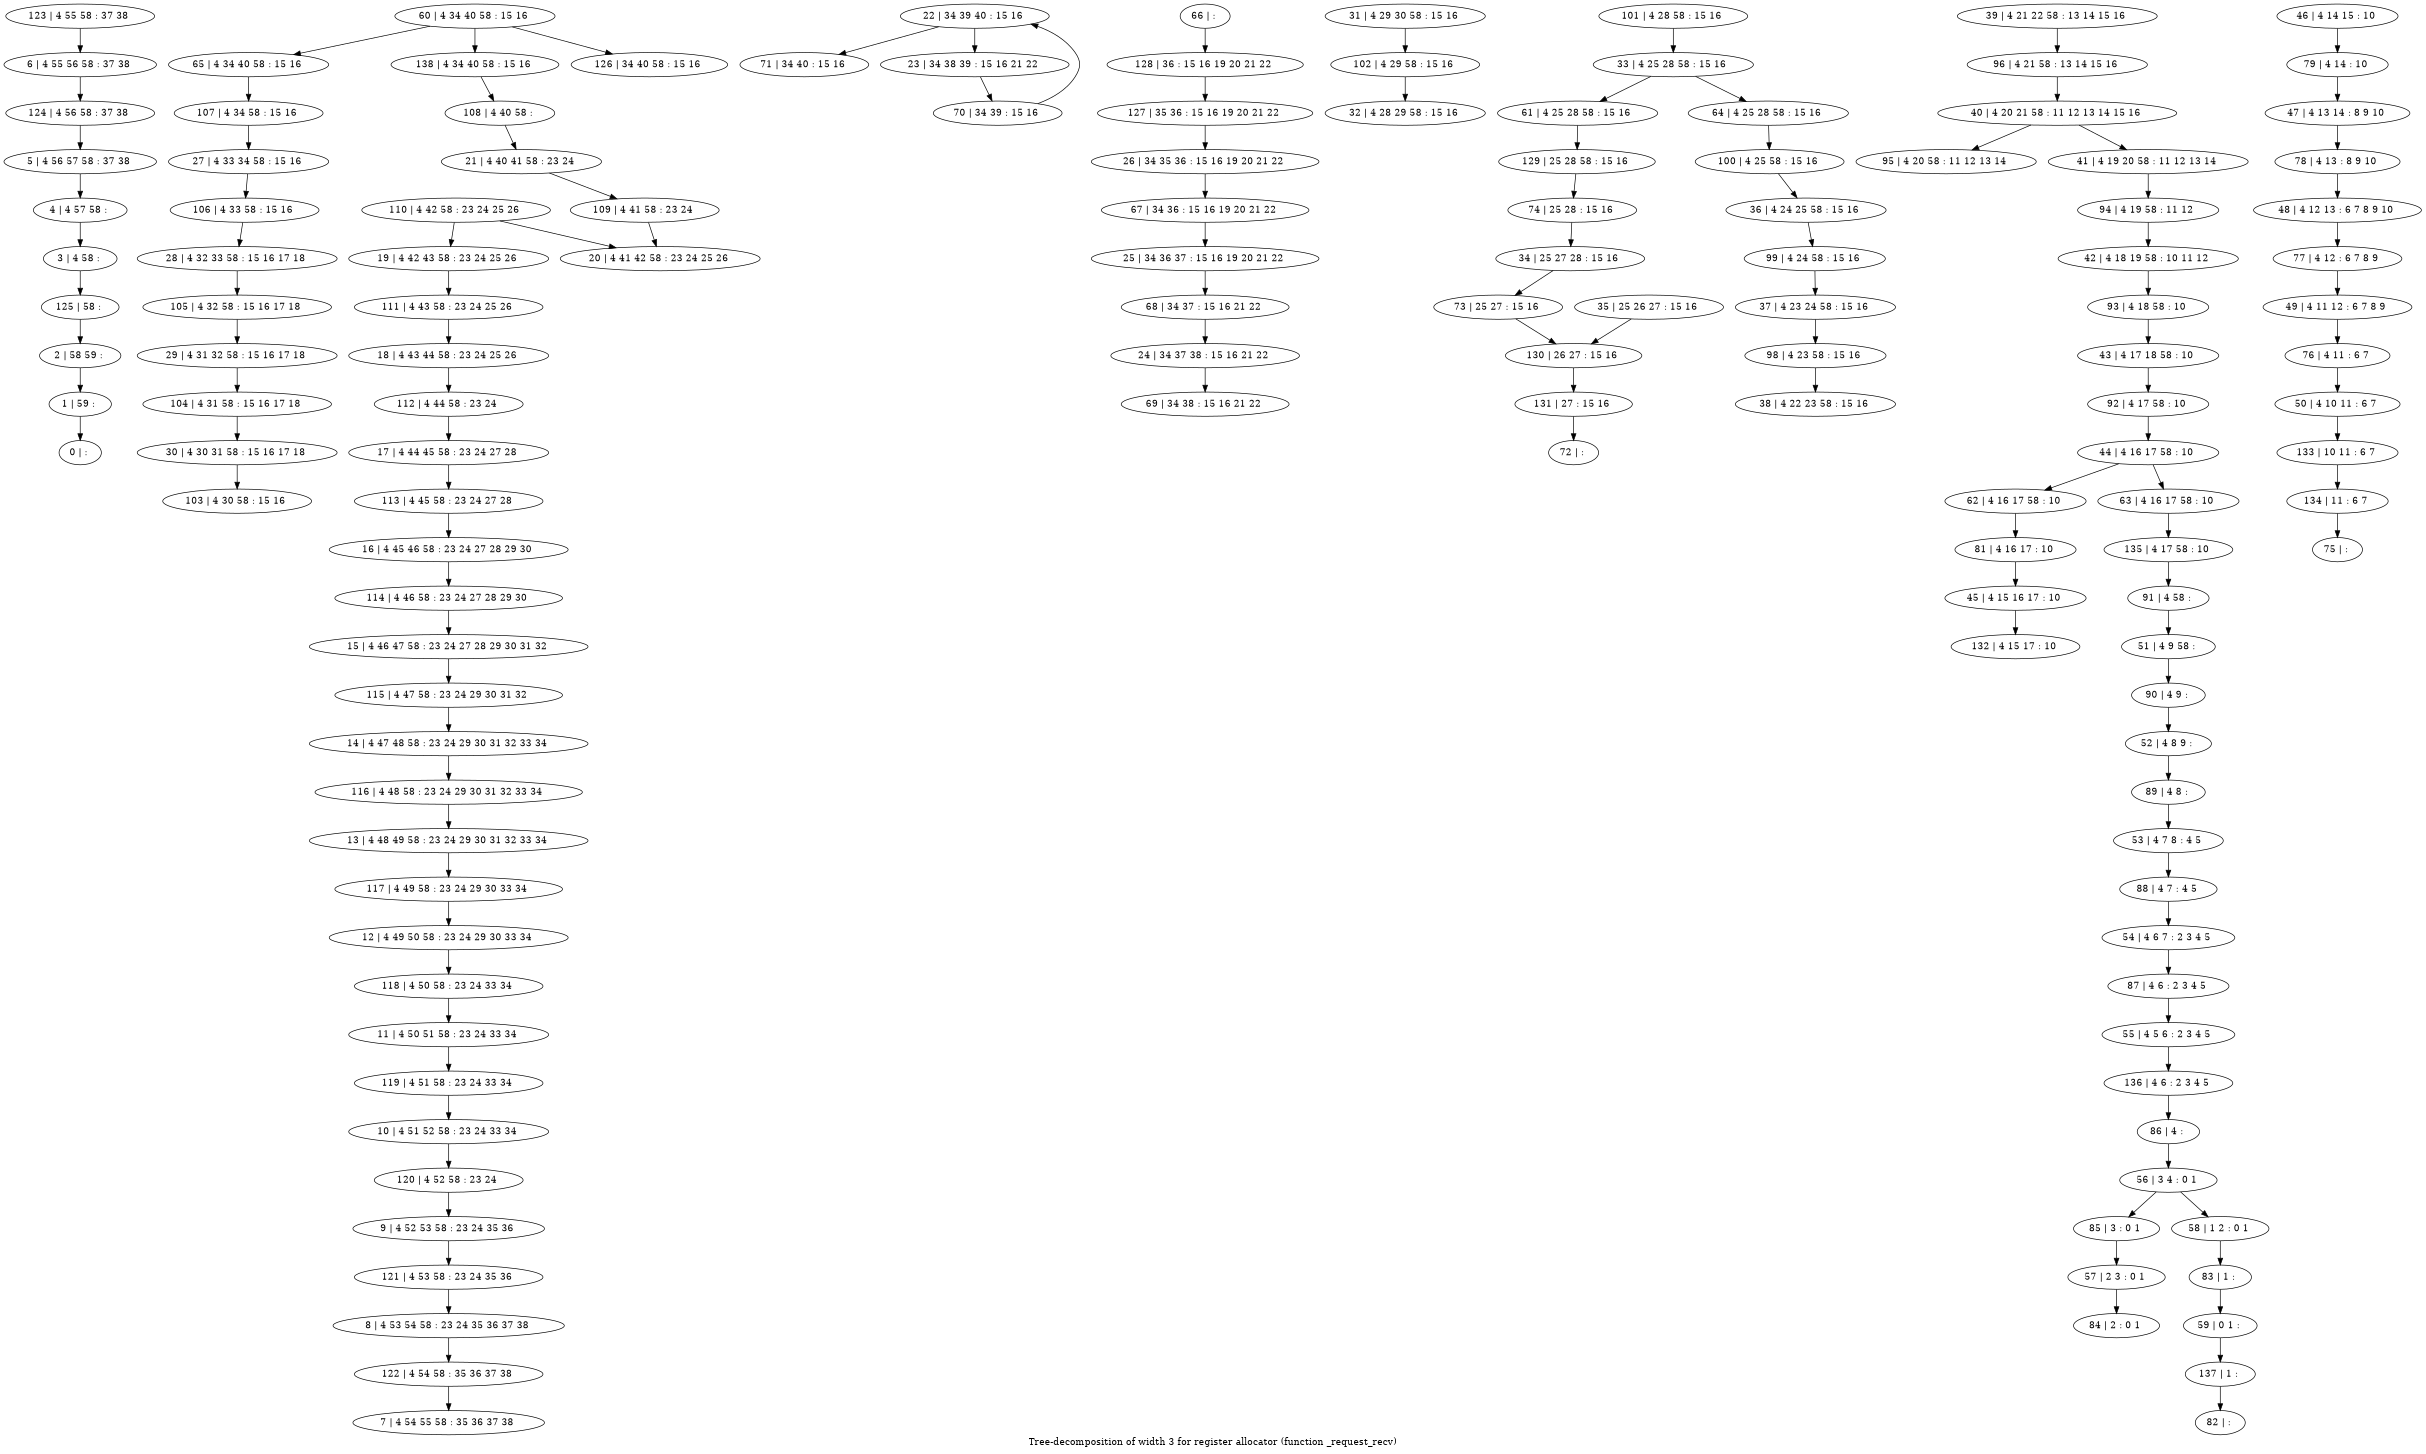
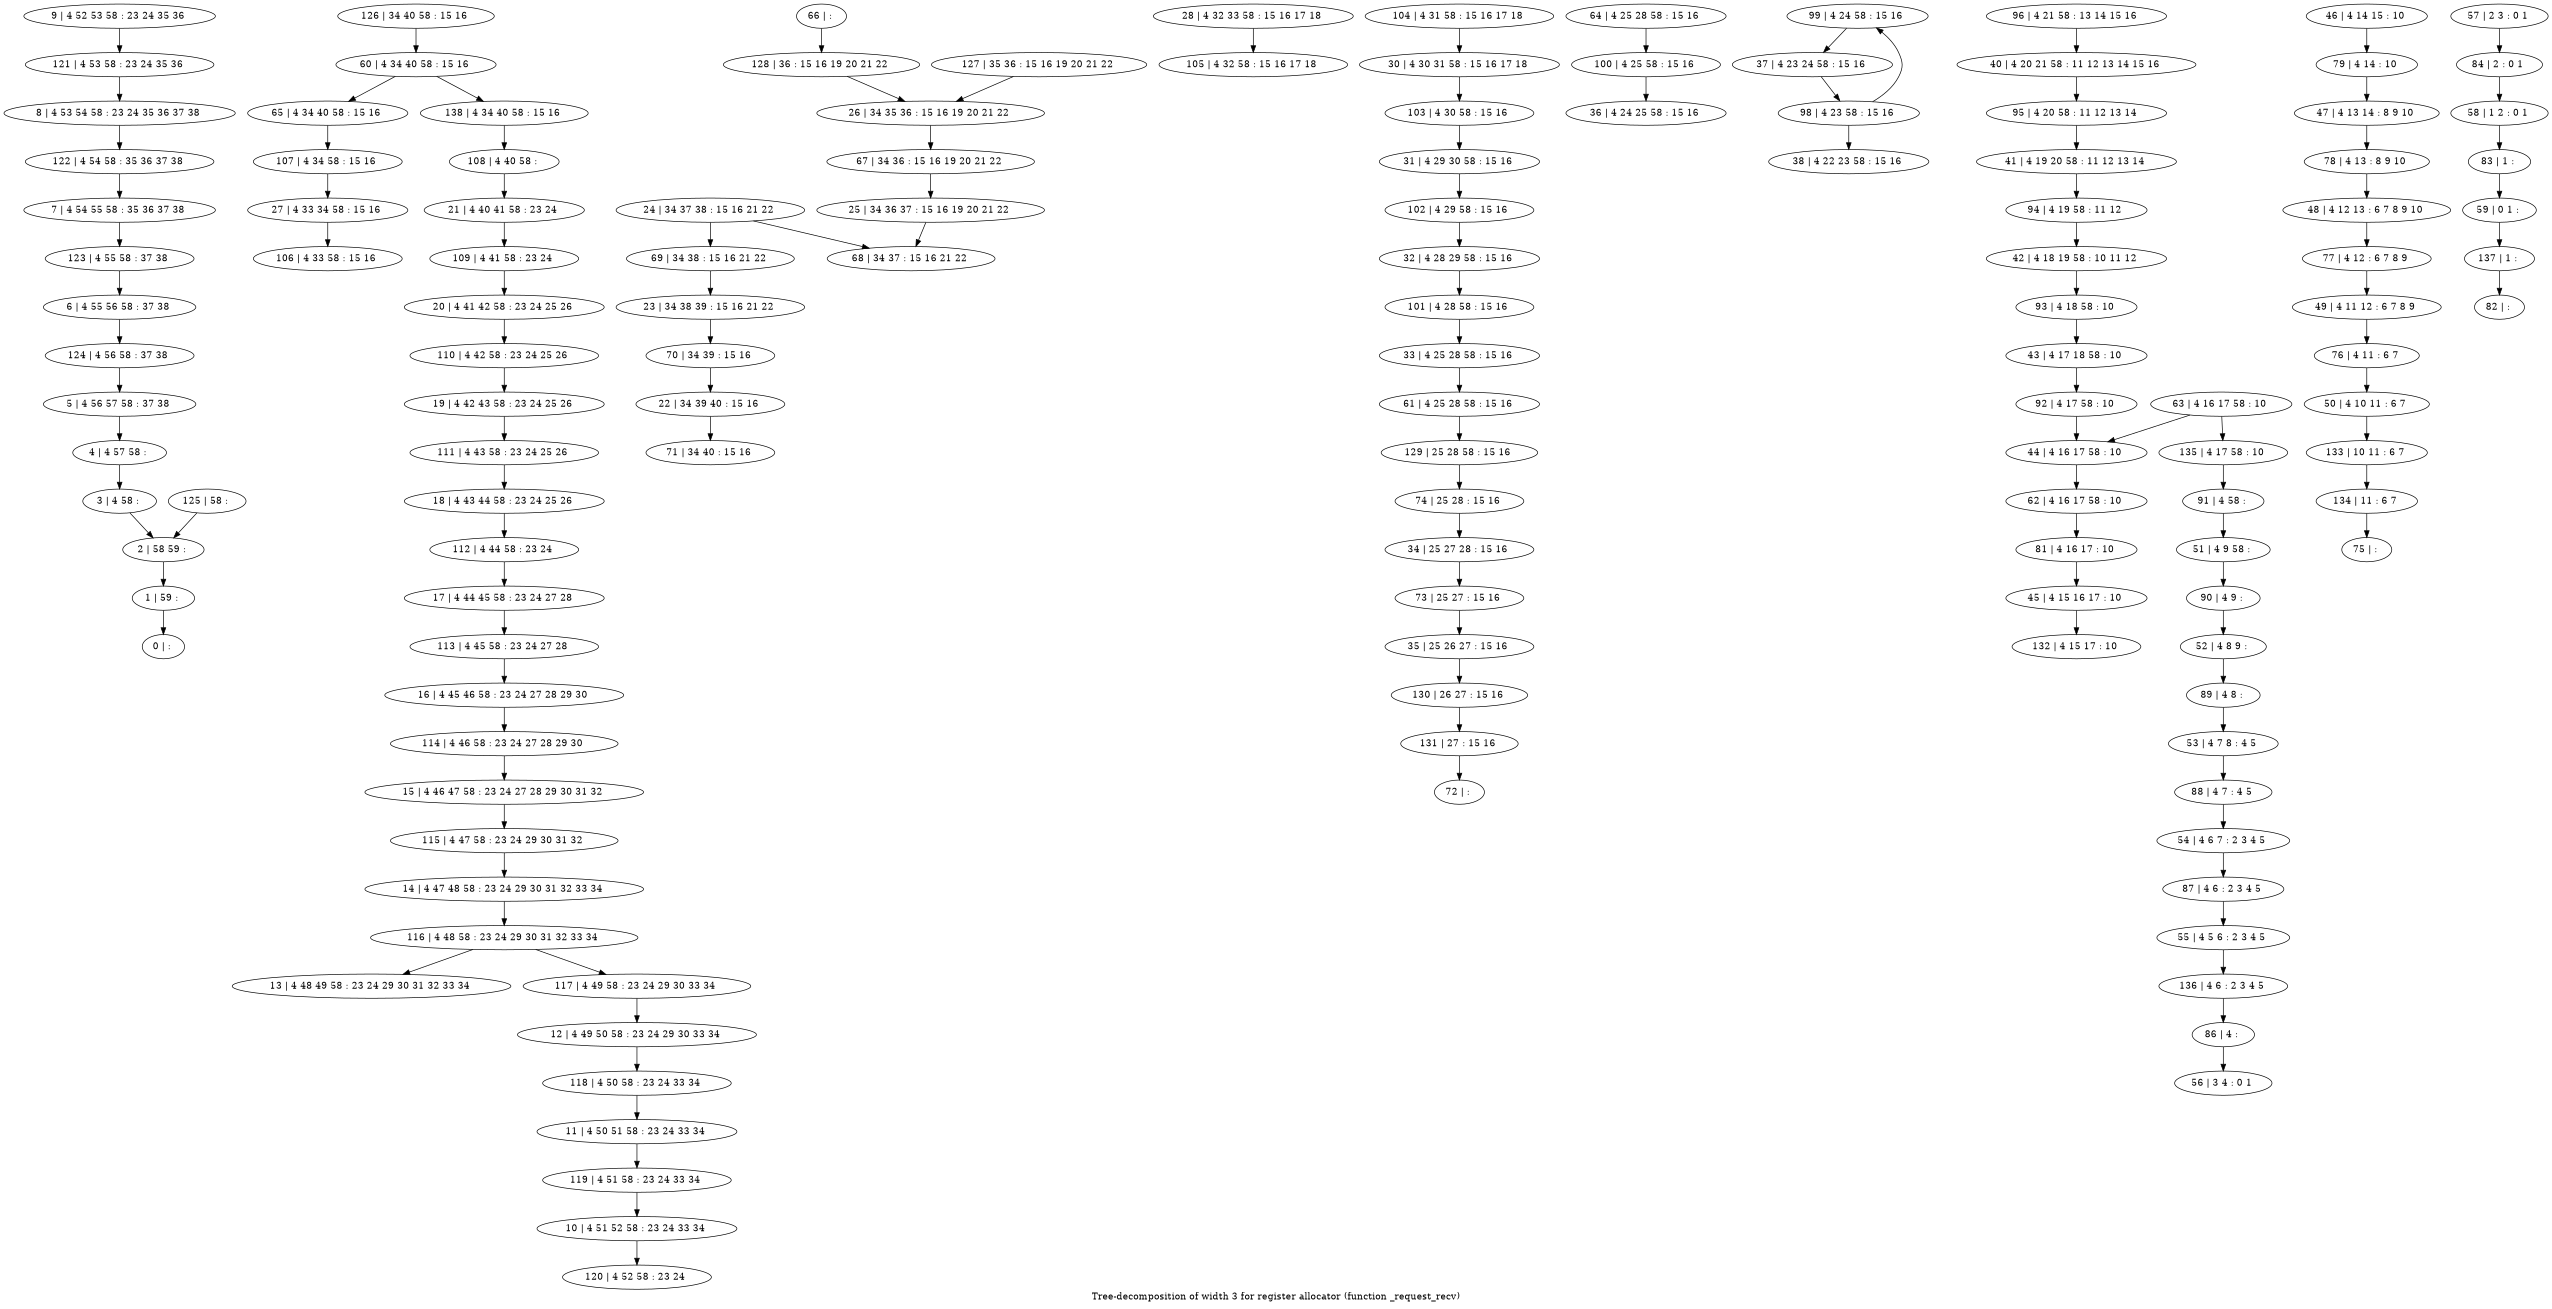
node "39 | 4 21 22 58 : 13 14 15 16": removed
edge "22 | 34 39 40 : 15 16" -> "23 | 34 38 39 : 15 16 21 22": now "69 | 34 38 : 15 16 21 22" -> "23 | 34 38 39 : 15 16 21 22"
edge "60 | 4 34 40 58 : 15 16" -> "126 | 34 40 58 : 15 16": reversed
edge "128 | 36 : 15 16 19 20 21 22" -> "127 | 35 36 : 15 16 19 20 21 22": now "128 | 36 : 15 16 19 20 21 22" -> "26 | 34 35 36 : 15 16 19 20 21 22"
edge "33 | 4 25 28 58 : 15 16" -> "64 | 4 25 28 58 : 15 16": removed
edge "103 | 4 30 58 : 15 16" -> "31 | 4 29 30 58 : 15 16": added
edge "40 | 4 20 21 58 : 11 12 13 14 15 16" -> "41 | 4 19 20 58 : 11 12 13 14": now "95 | 4 20 58 : 11 12 13 14" -> "41 | 4 19 20 58 : 11 12 13 14"
edge "7 | 4 54 55 58 : 35 36 37 38" -> "123 | 4 55 58 : 37 38": added
edge "106 | 4 33 58 : 15 16" -> "28 | 4 32 33 58 : 15 16 17 18": removed
edge "36 | 4 24 25 58 : 15 16" -> "99 | 4 24 58 : 15 16": now "98 | 4 23 58 : 15 16" -> "99 | 4 24 58 : 15 16"
edge "110 | 4 42 58 : 23 24 25 26" -> "20 | 4 41 42 58 : 23 24 25 26": reversed
edge "3 | 4 58 :" -> "125 | 58 :": now "3 | 4 58 :" -> "2 | 58 59 :"
edge "32 | 4 28 29 58 : 15 16" -> "101 | 4 28 58 : 15 16": added
edge "68 | 34 37 : 15 16 21 22" -> "24 | 34 37 38 : 15 16 21 22": reversed
edge "73 | 25 27 : 15 16" -> "130 | 26 27 : 15 16": now "73 | 25 27 : 15 16" -> "35 | 25 26 27 : 15 16"
node "29 | 4 31 32 58 : 15 16 17 18": removed
edge "44 | 4 16 17 58 : 10" -> "63 | 4 16 17 58 : 10": reversed
edge "13 | 4 48 49 58 : 23 24 29 30 31 32 33 34" -> "117 | 4 49 58 : 23 24 29 30 33 34": now "116 | 4 48 58 : 23 24 29 30 31 32 33 34" -> "117 | 4 49 58 : 23 24 29 30 33 34"
edge "120 | 4 52 58 : 23 24" -> "9 | 4 52 53 58 : 23 24 35 36": removed
edge "56 | 3 4 : 0 1" -> "58 | 1 2 : 0 1": now "84 | 2 : 0 1" -> "58 | 1 2 : 0 1"
node "85 | 3 : 0 1": removed
